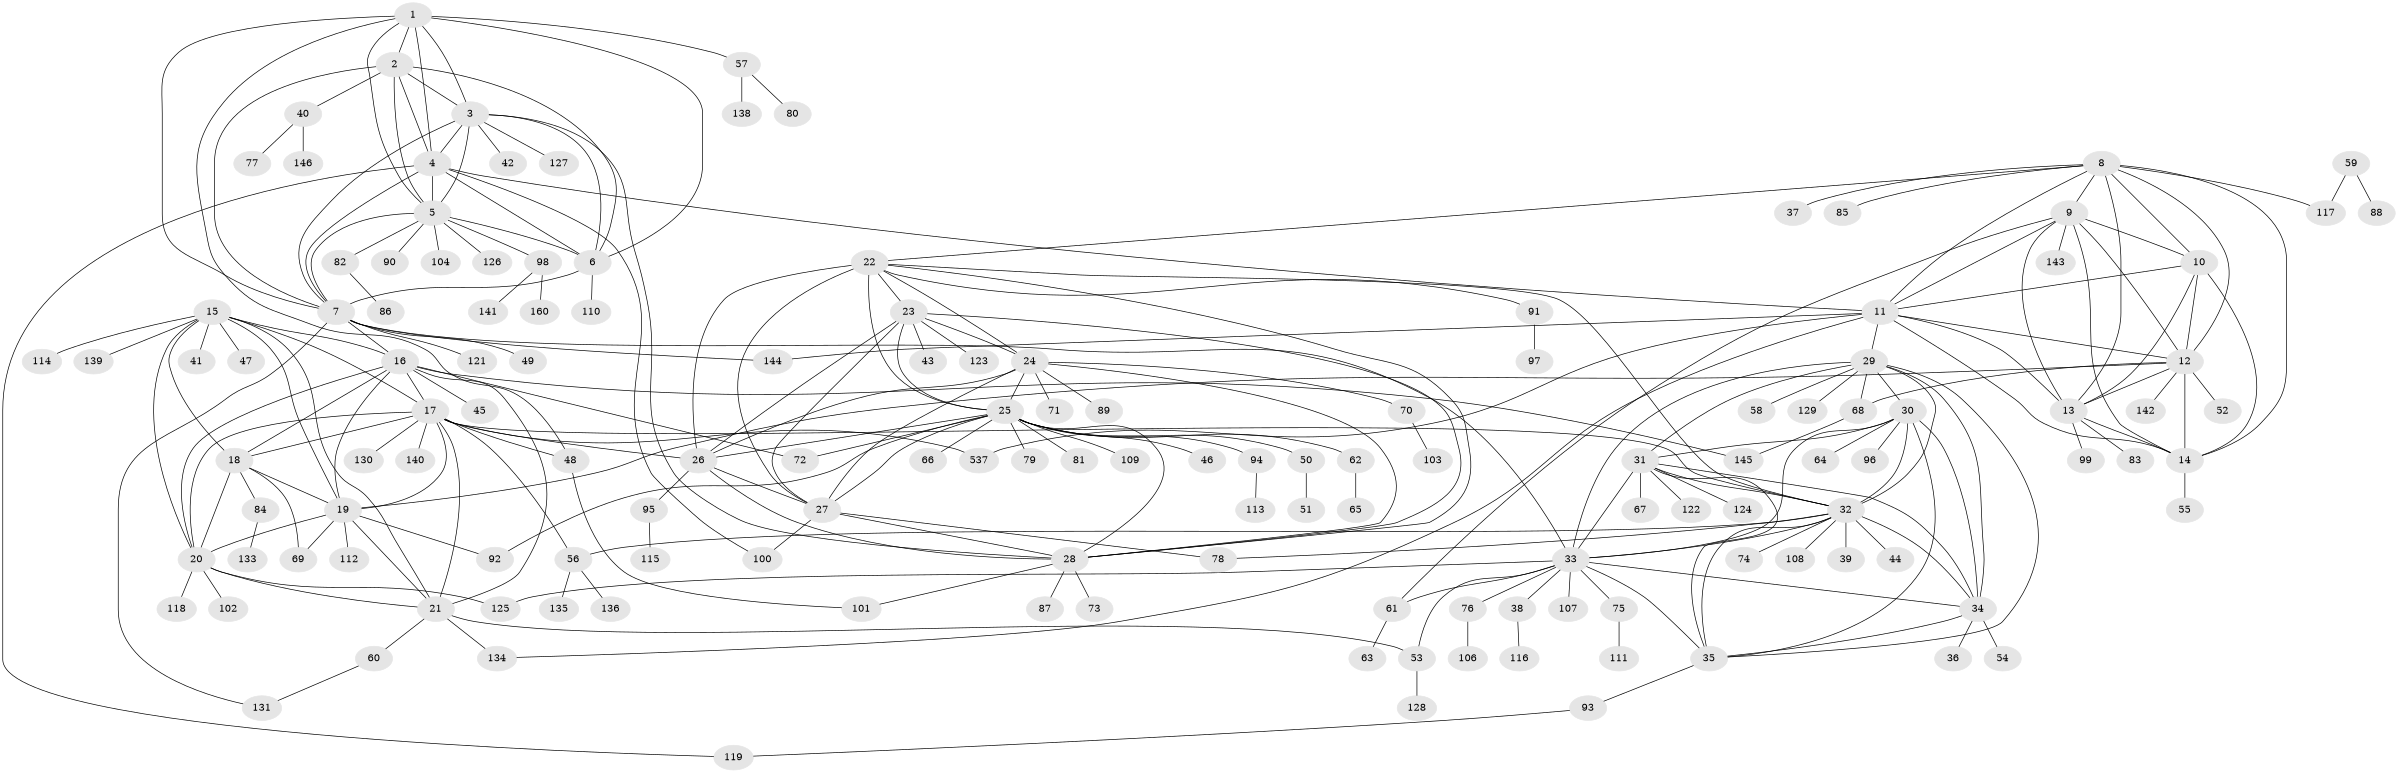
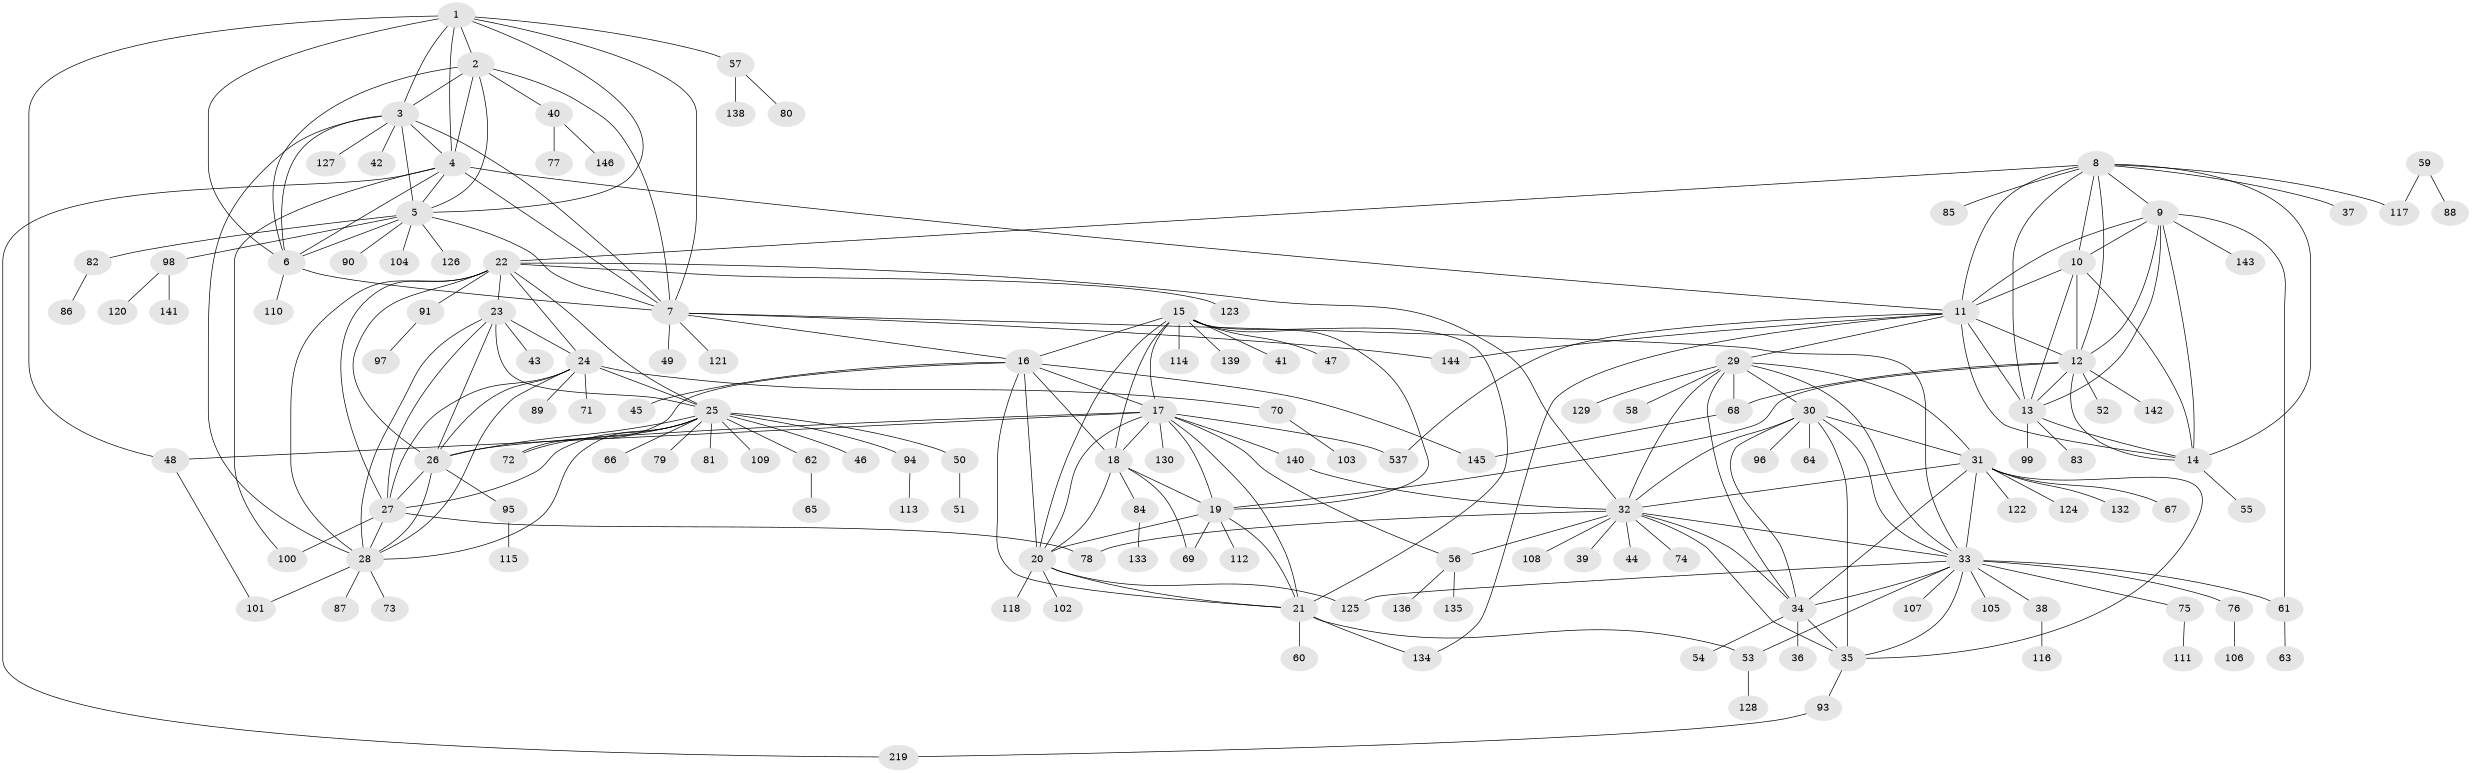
node "160": label "160" -> "120"
edge "23" -- "123": now "22" -- "123"
edge "16" -- "19": removed
edge "17" -- "32": now "140" -- "32"
node "132": added
node "92": removed
edge "29" -- "35": removed
node "105": added
node "131": removed
node "119": label "119" -> "219"
